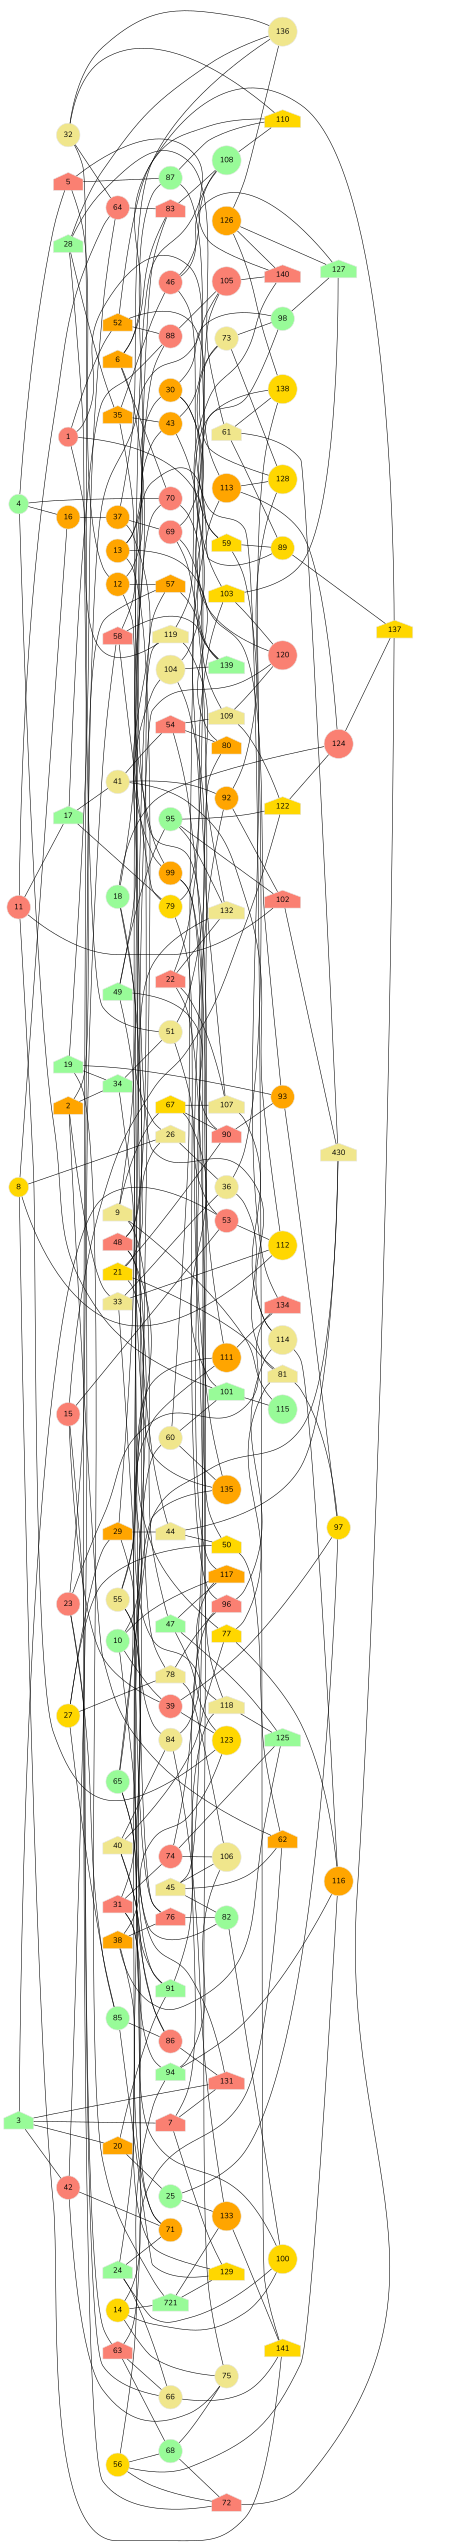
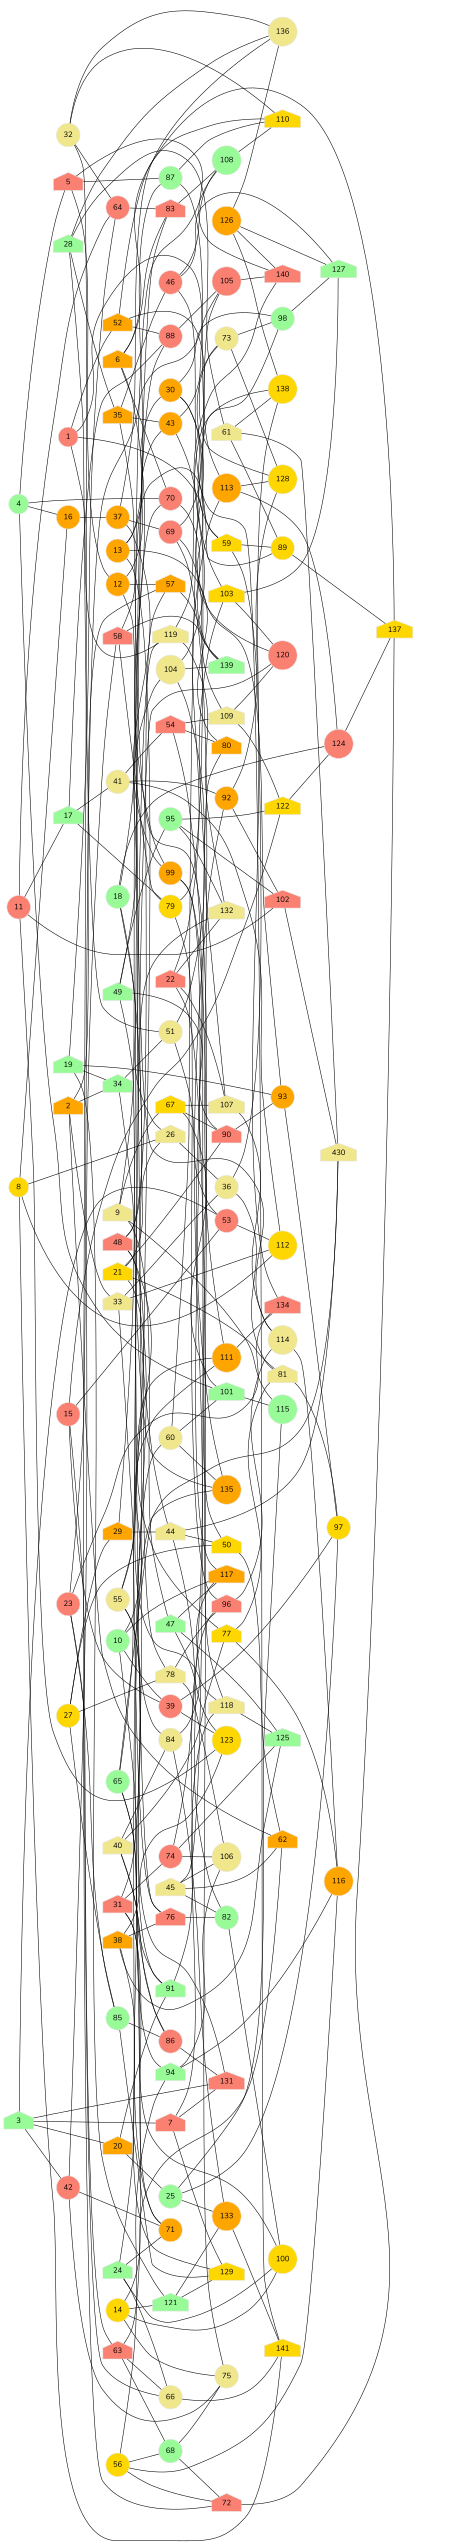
edge "115" -- "25": added
edge "29" -- "82": now "44" -- "82"
node "721": label "721" -> "121"
